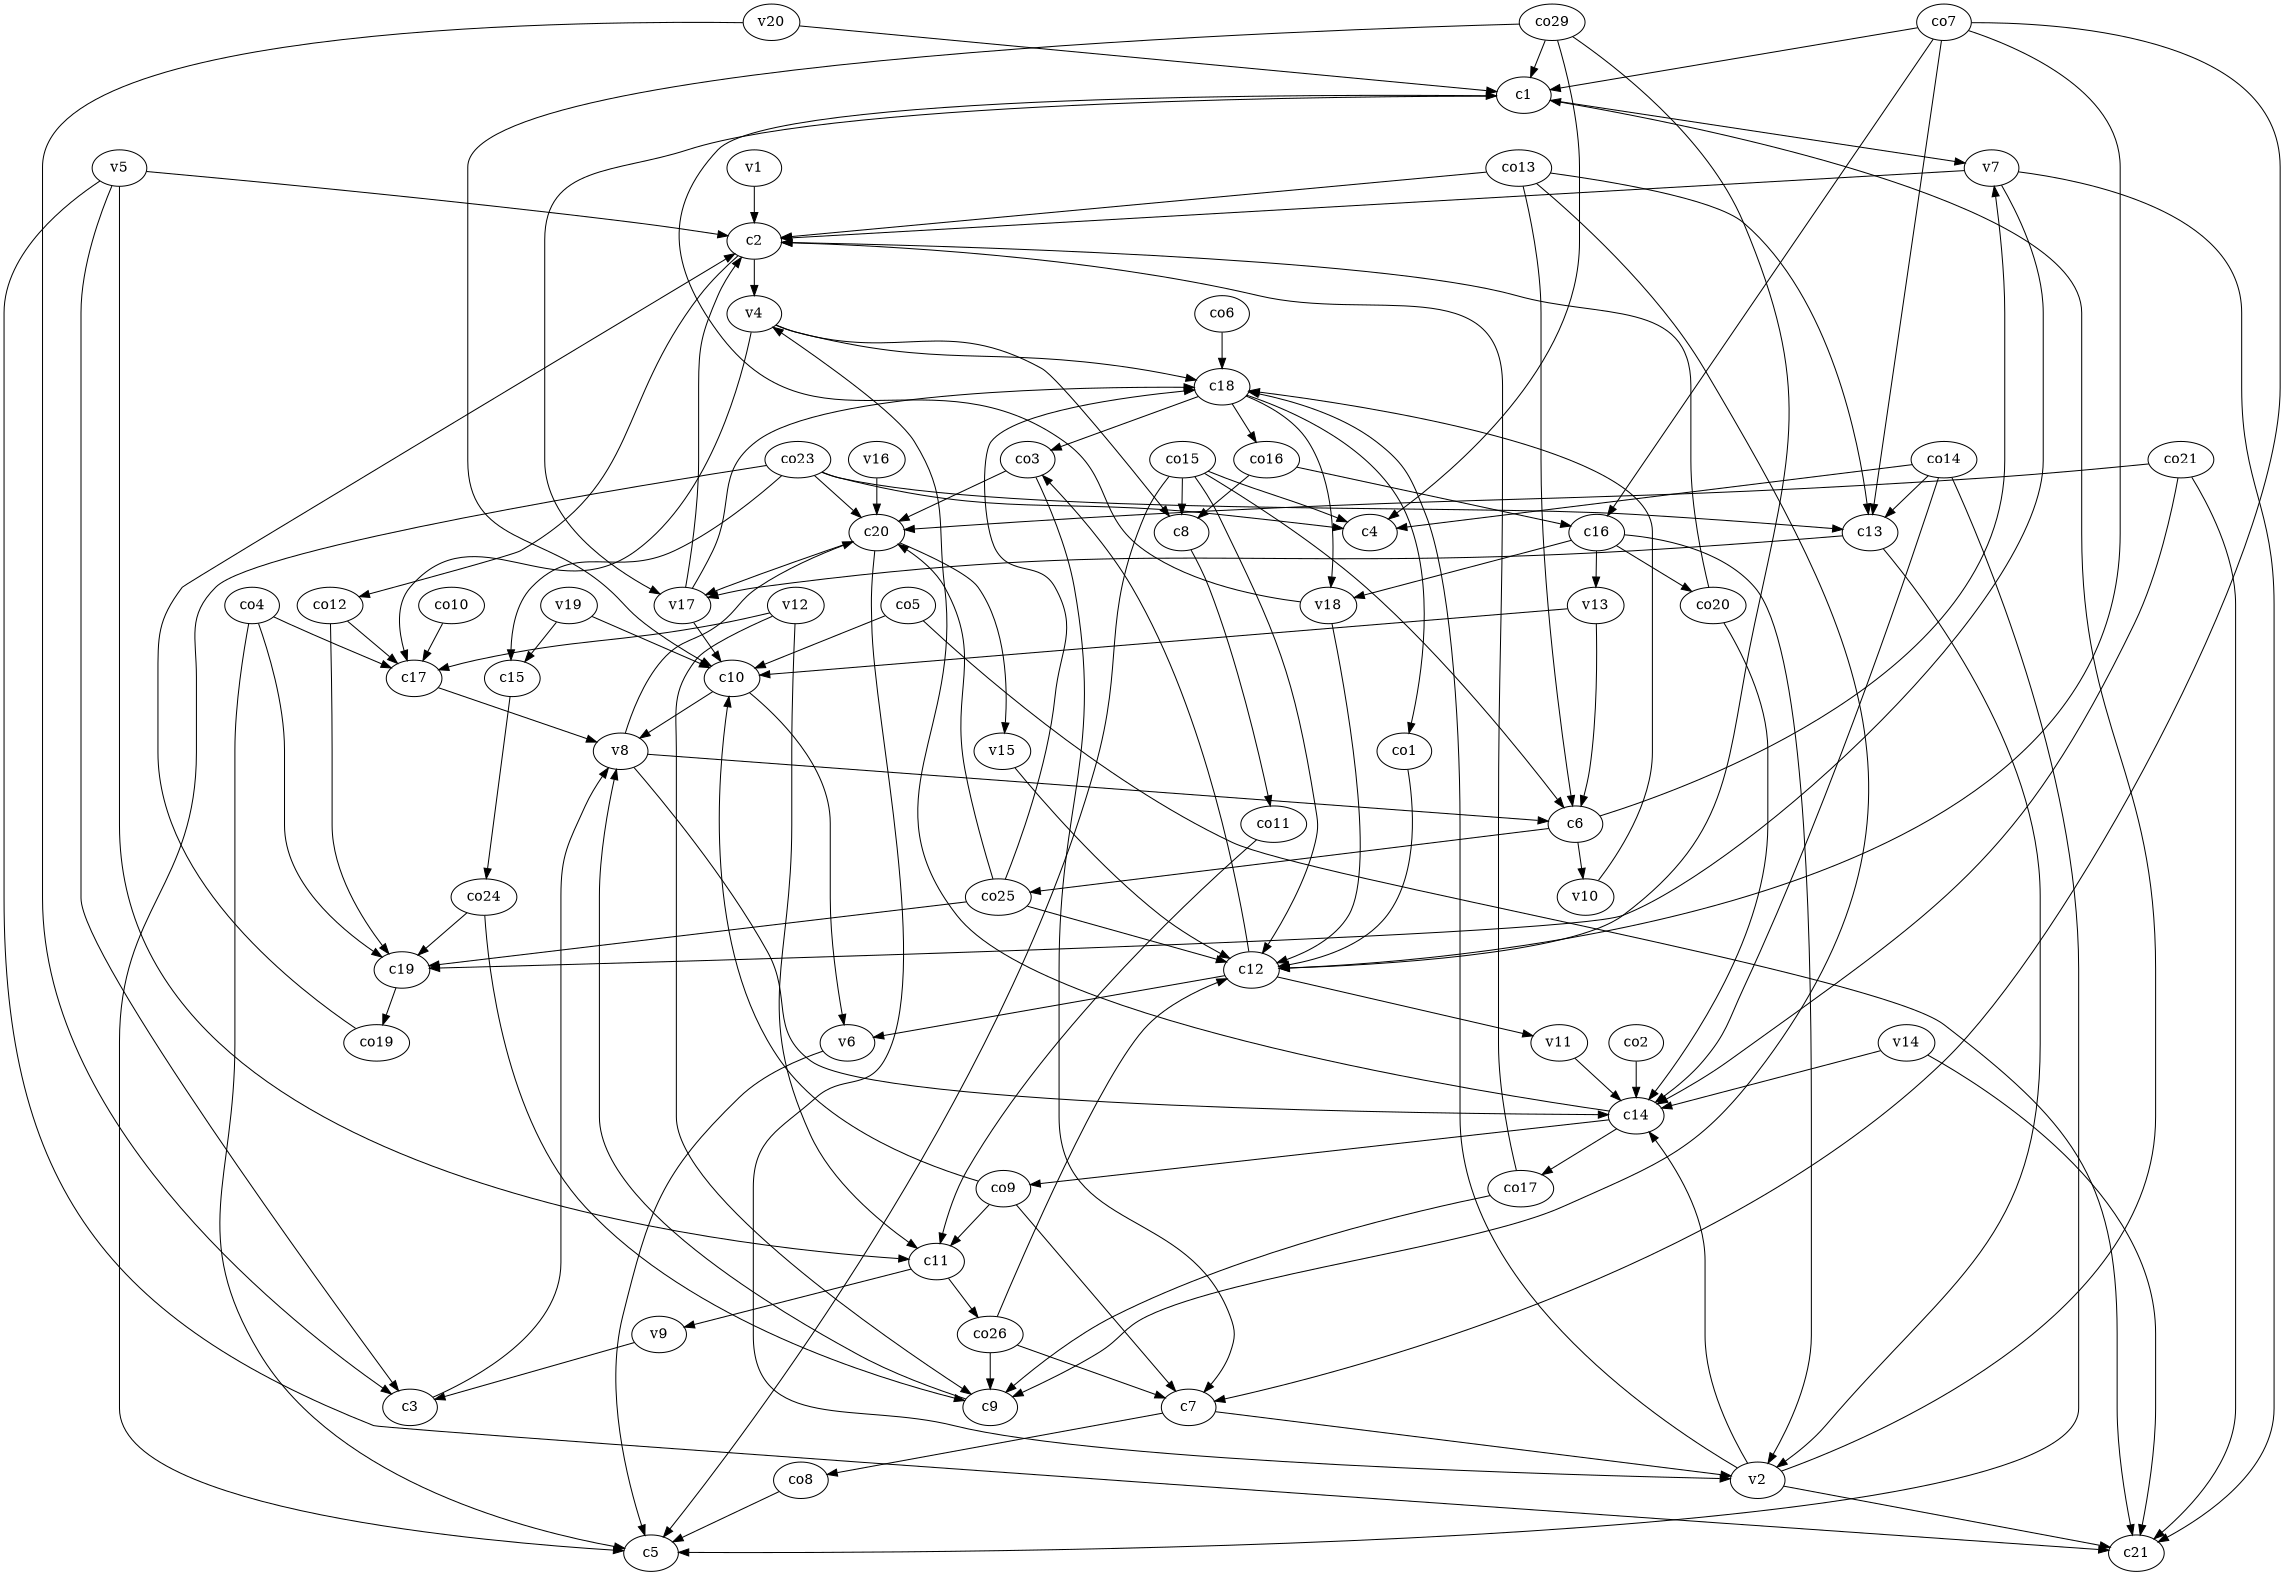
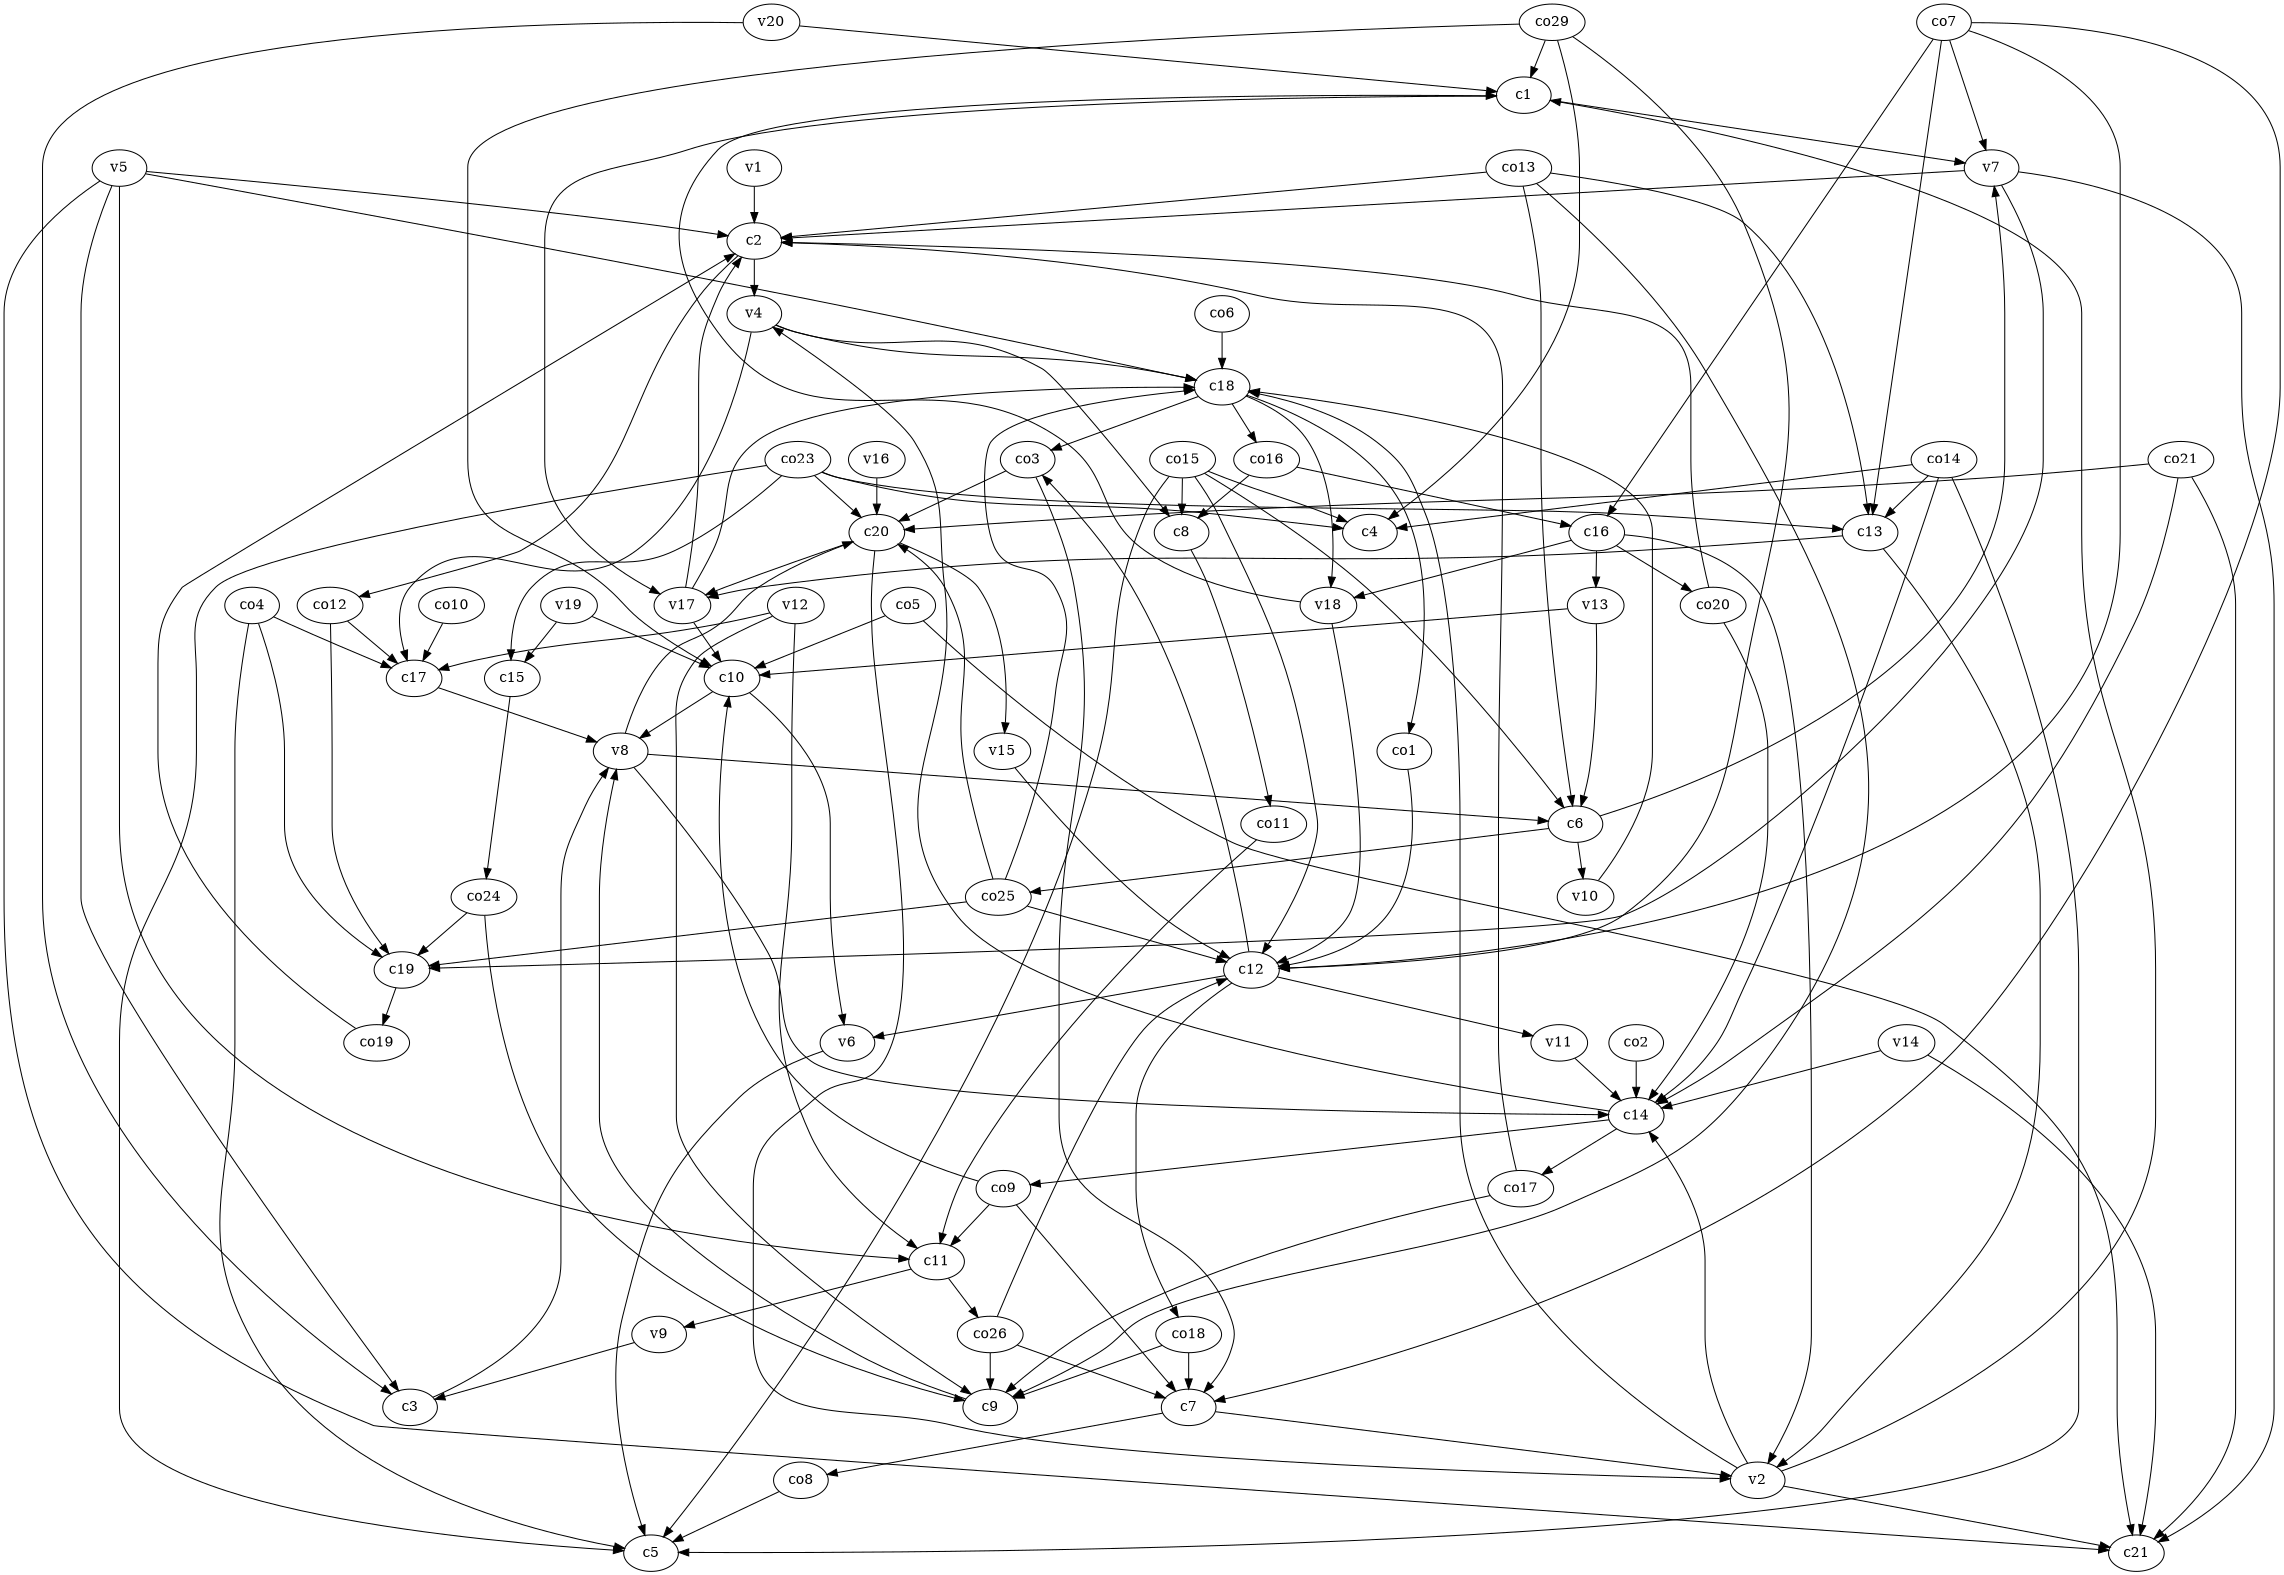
edge "co7" -> "c1": now "co7" -> "v7"
edge "v5" -> "c18": added
node "co18": added
